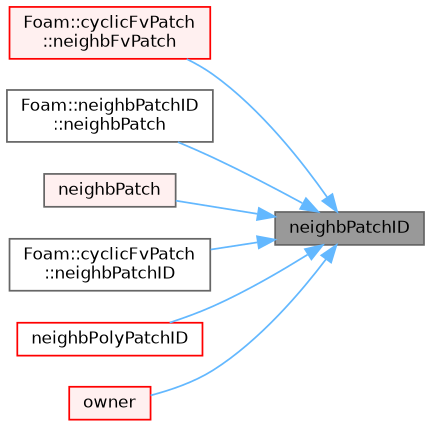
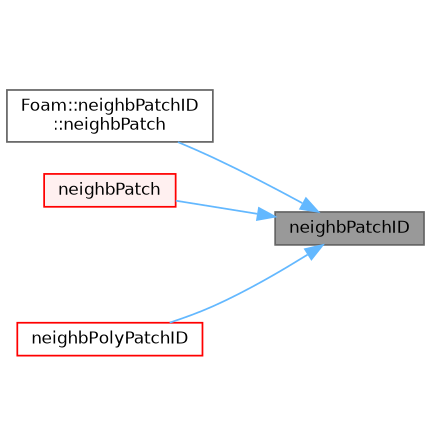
node "Foam::cyclicFvPatch ::neighbFvPatch": removed
node "neighbPatch": color grey40 -> red
node "Foam::cyclicFvPatch ::neighbPatchID": removed
node "owner": removed
